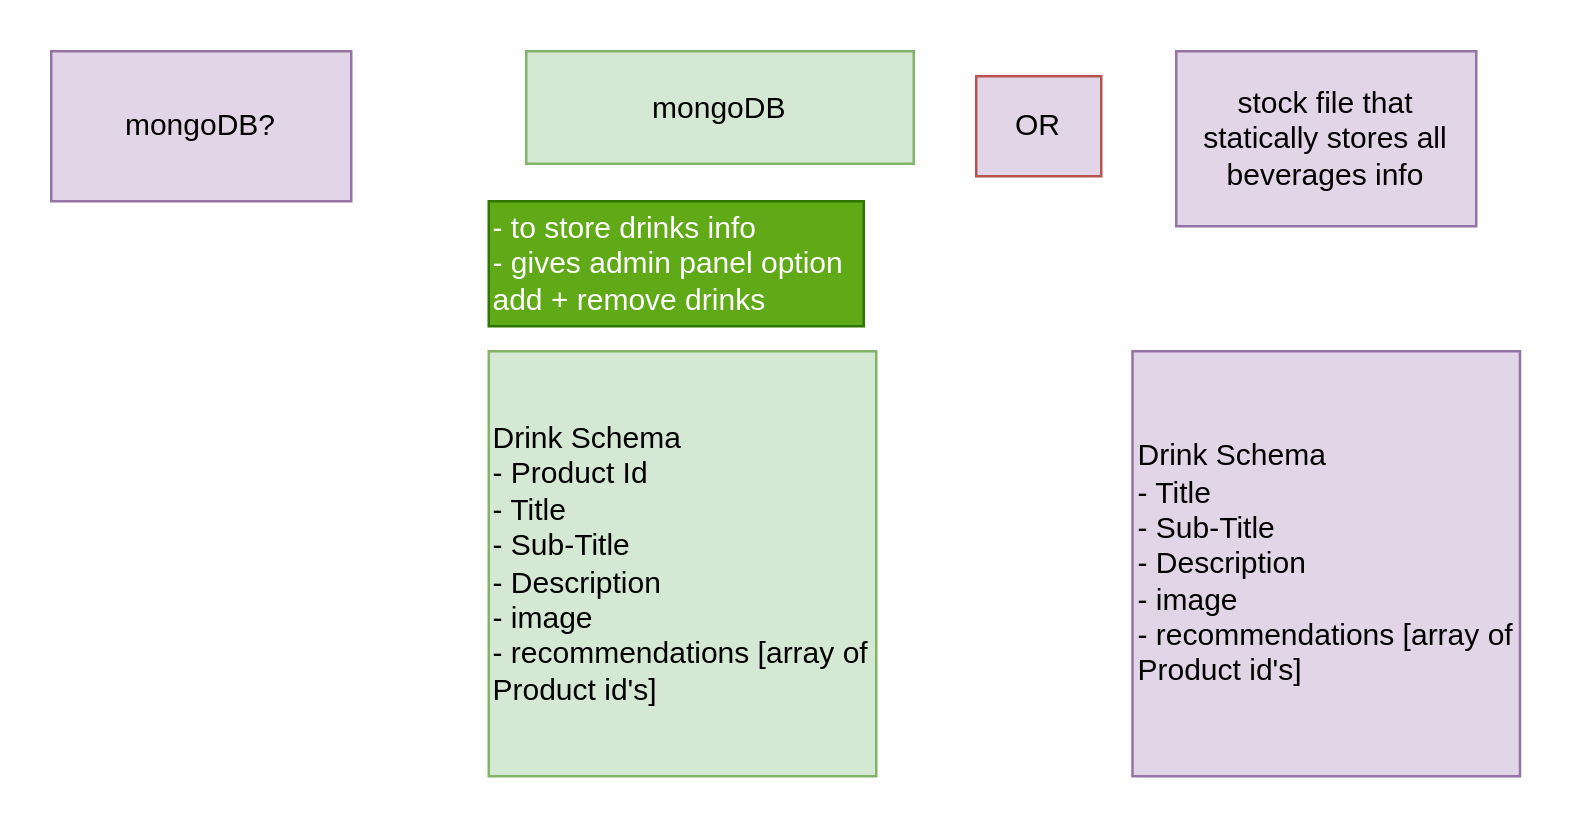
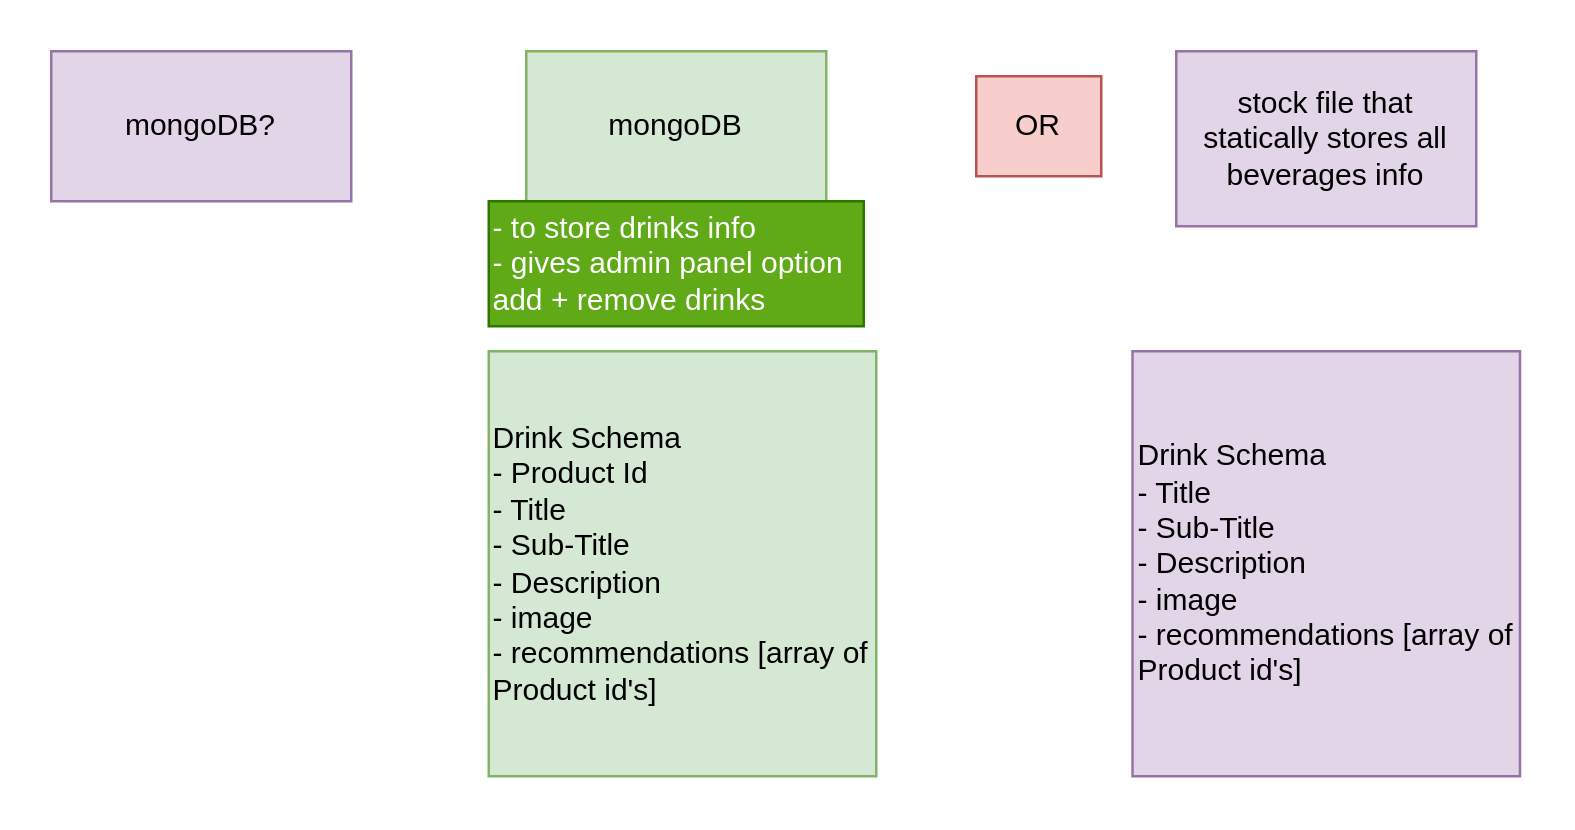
node "mongoDB": size 388x113 -> 300x150
node "OR": fillcolor #e1d5e7 -> #f8cecc
